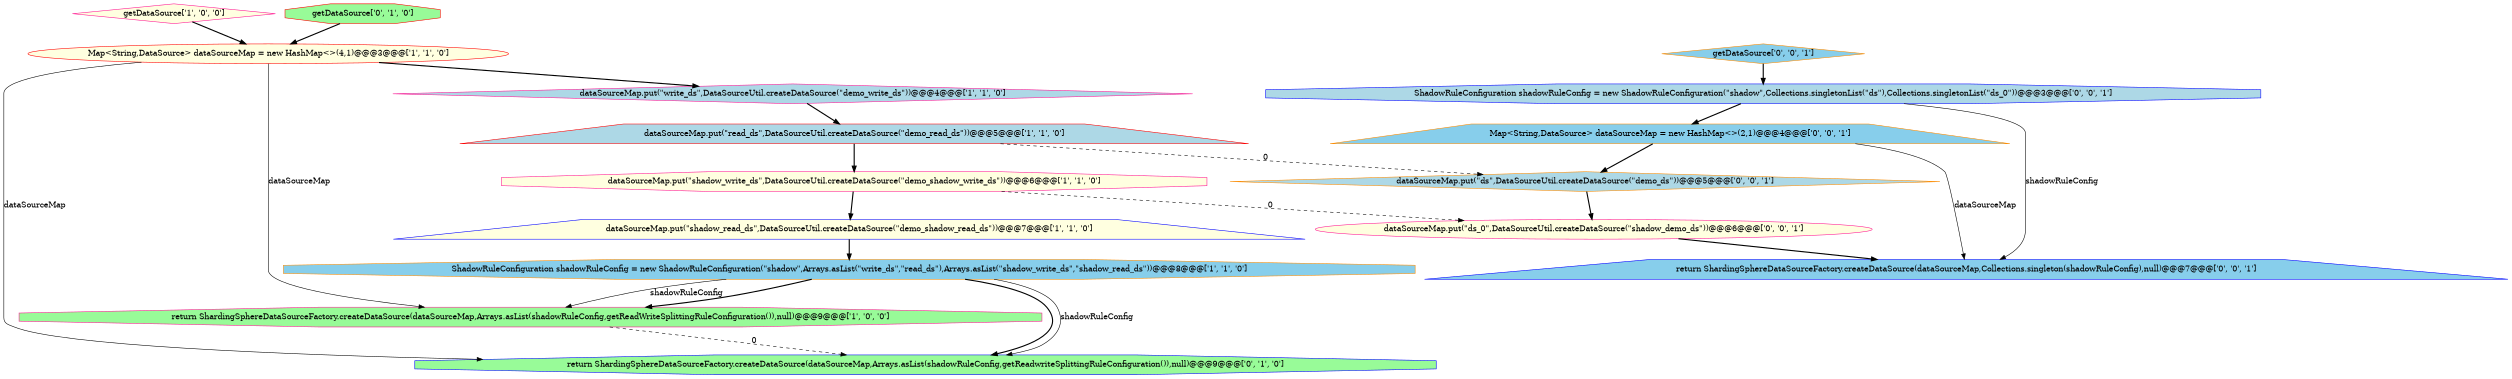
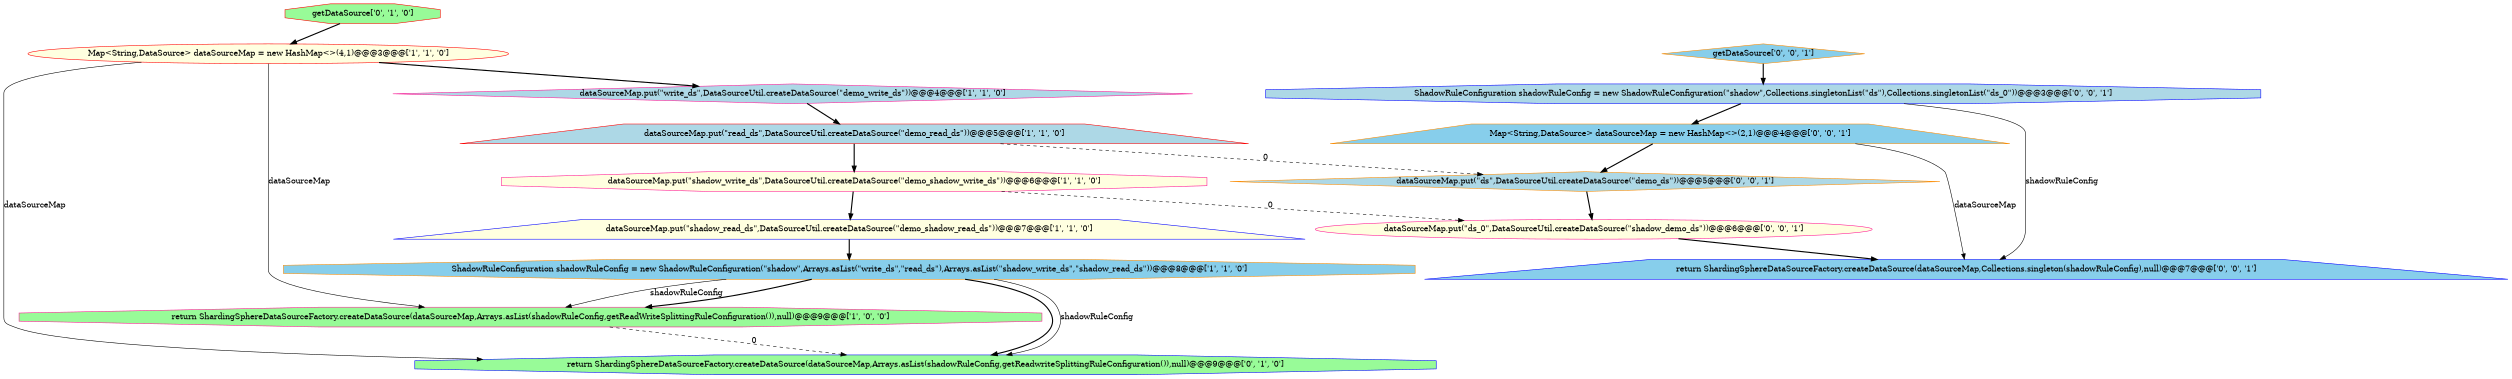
node "getDataSource['1', '0', '0']": removed
